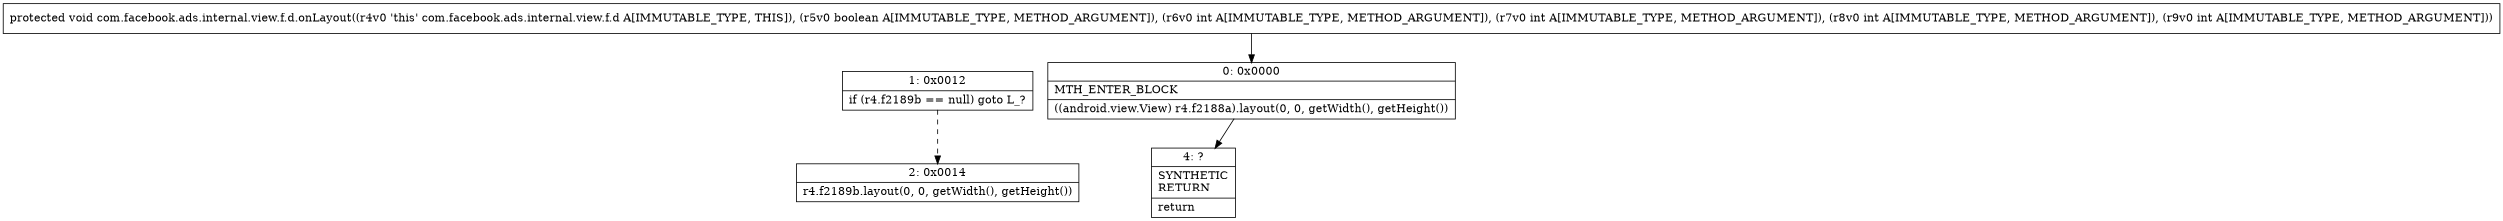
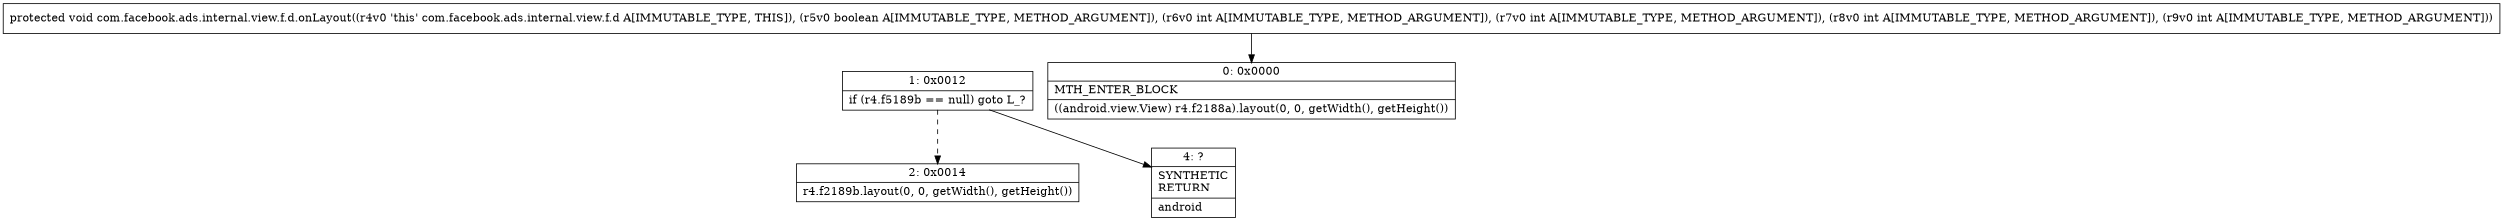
node "1: 0x0012": text "if (r4.f2189b == null) goto L_?" -> "if (r4.f5189b == null) goto L_?"
edge "0: 0x0000" -> "4: ?": now "1: 0x0012" -> "4: ?"
node "4: ?": text "return" -> "android"
